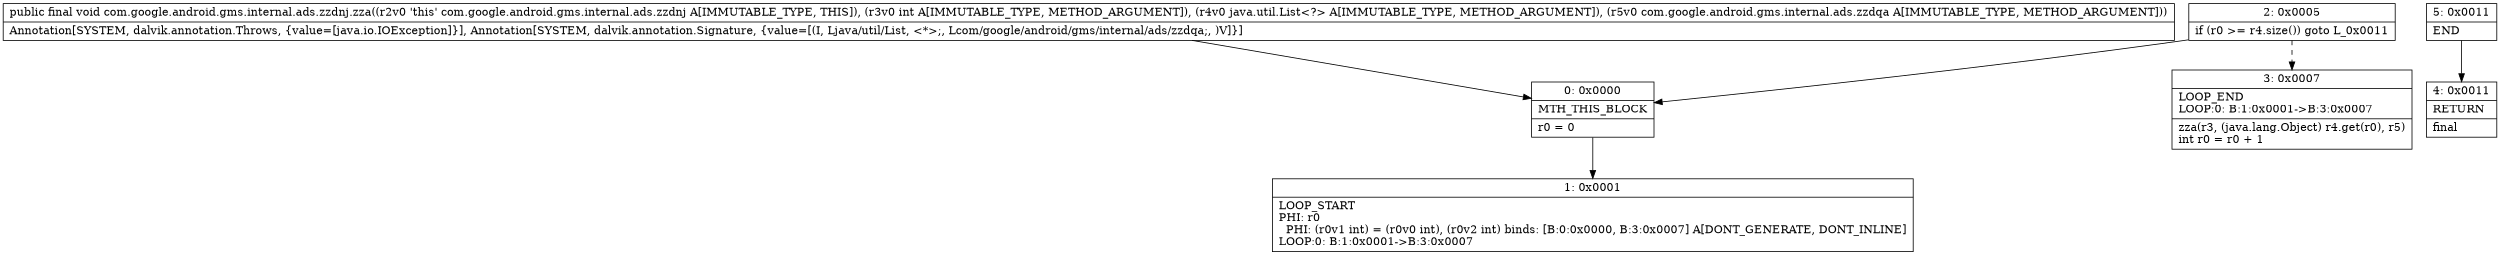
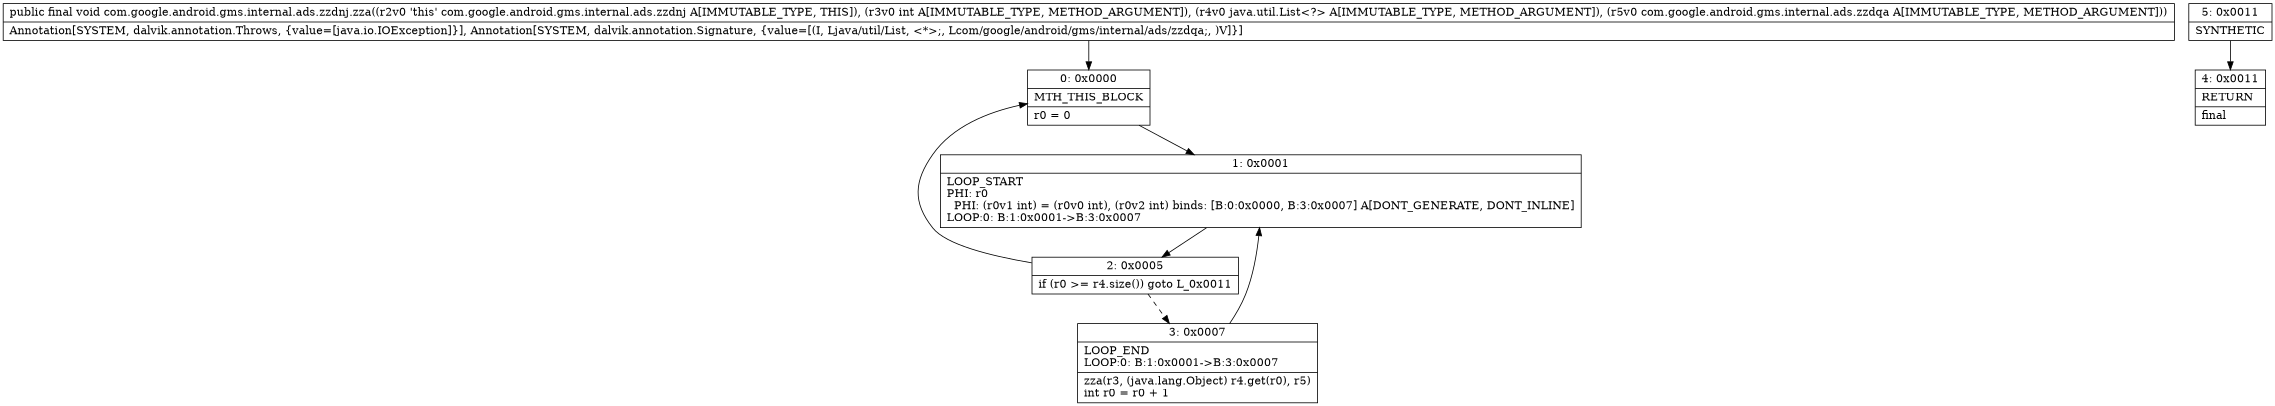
node "5: 0x0011": text "END" -> "SYNTHETIC"
edge "1: 0x0001" -> "2: 0x0005": added
edge "3: 0x0007" -> "1: 0x0001": added
